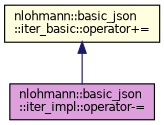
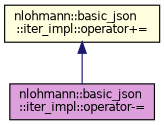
node "nlohmann::basic_json ::iter_basic::operator+=": label "nlohmann::basic_json ::iter_basic::operator+=" -> "nlohmann::basic_json ::iter_impl::operator+="
